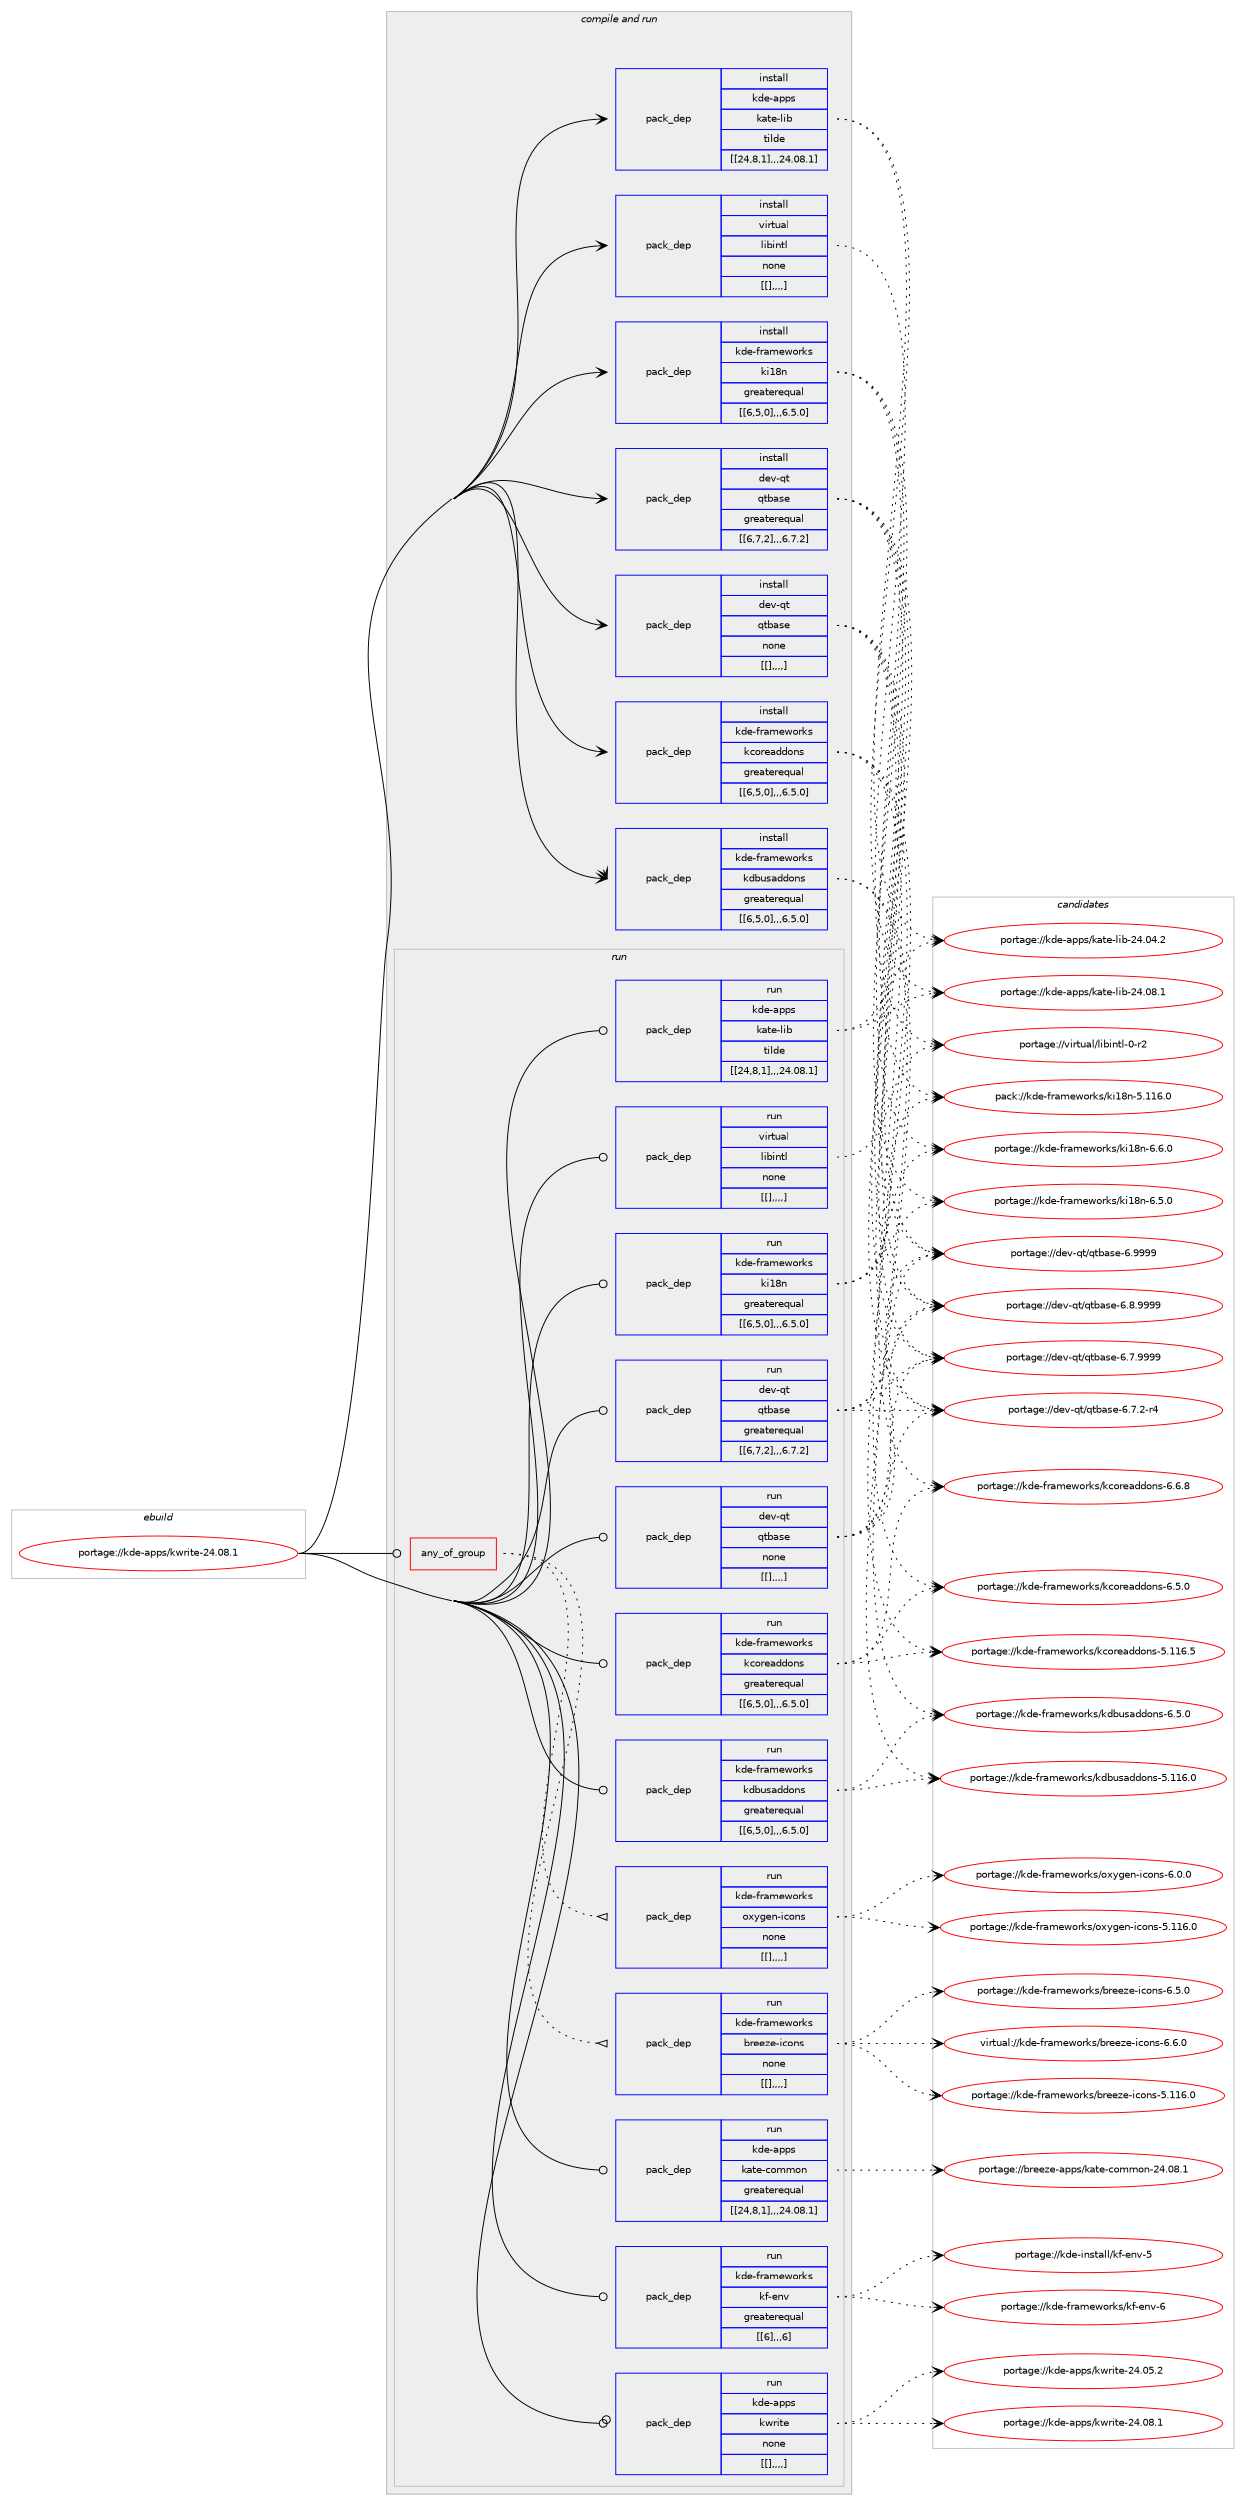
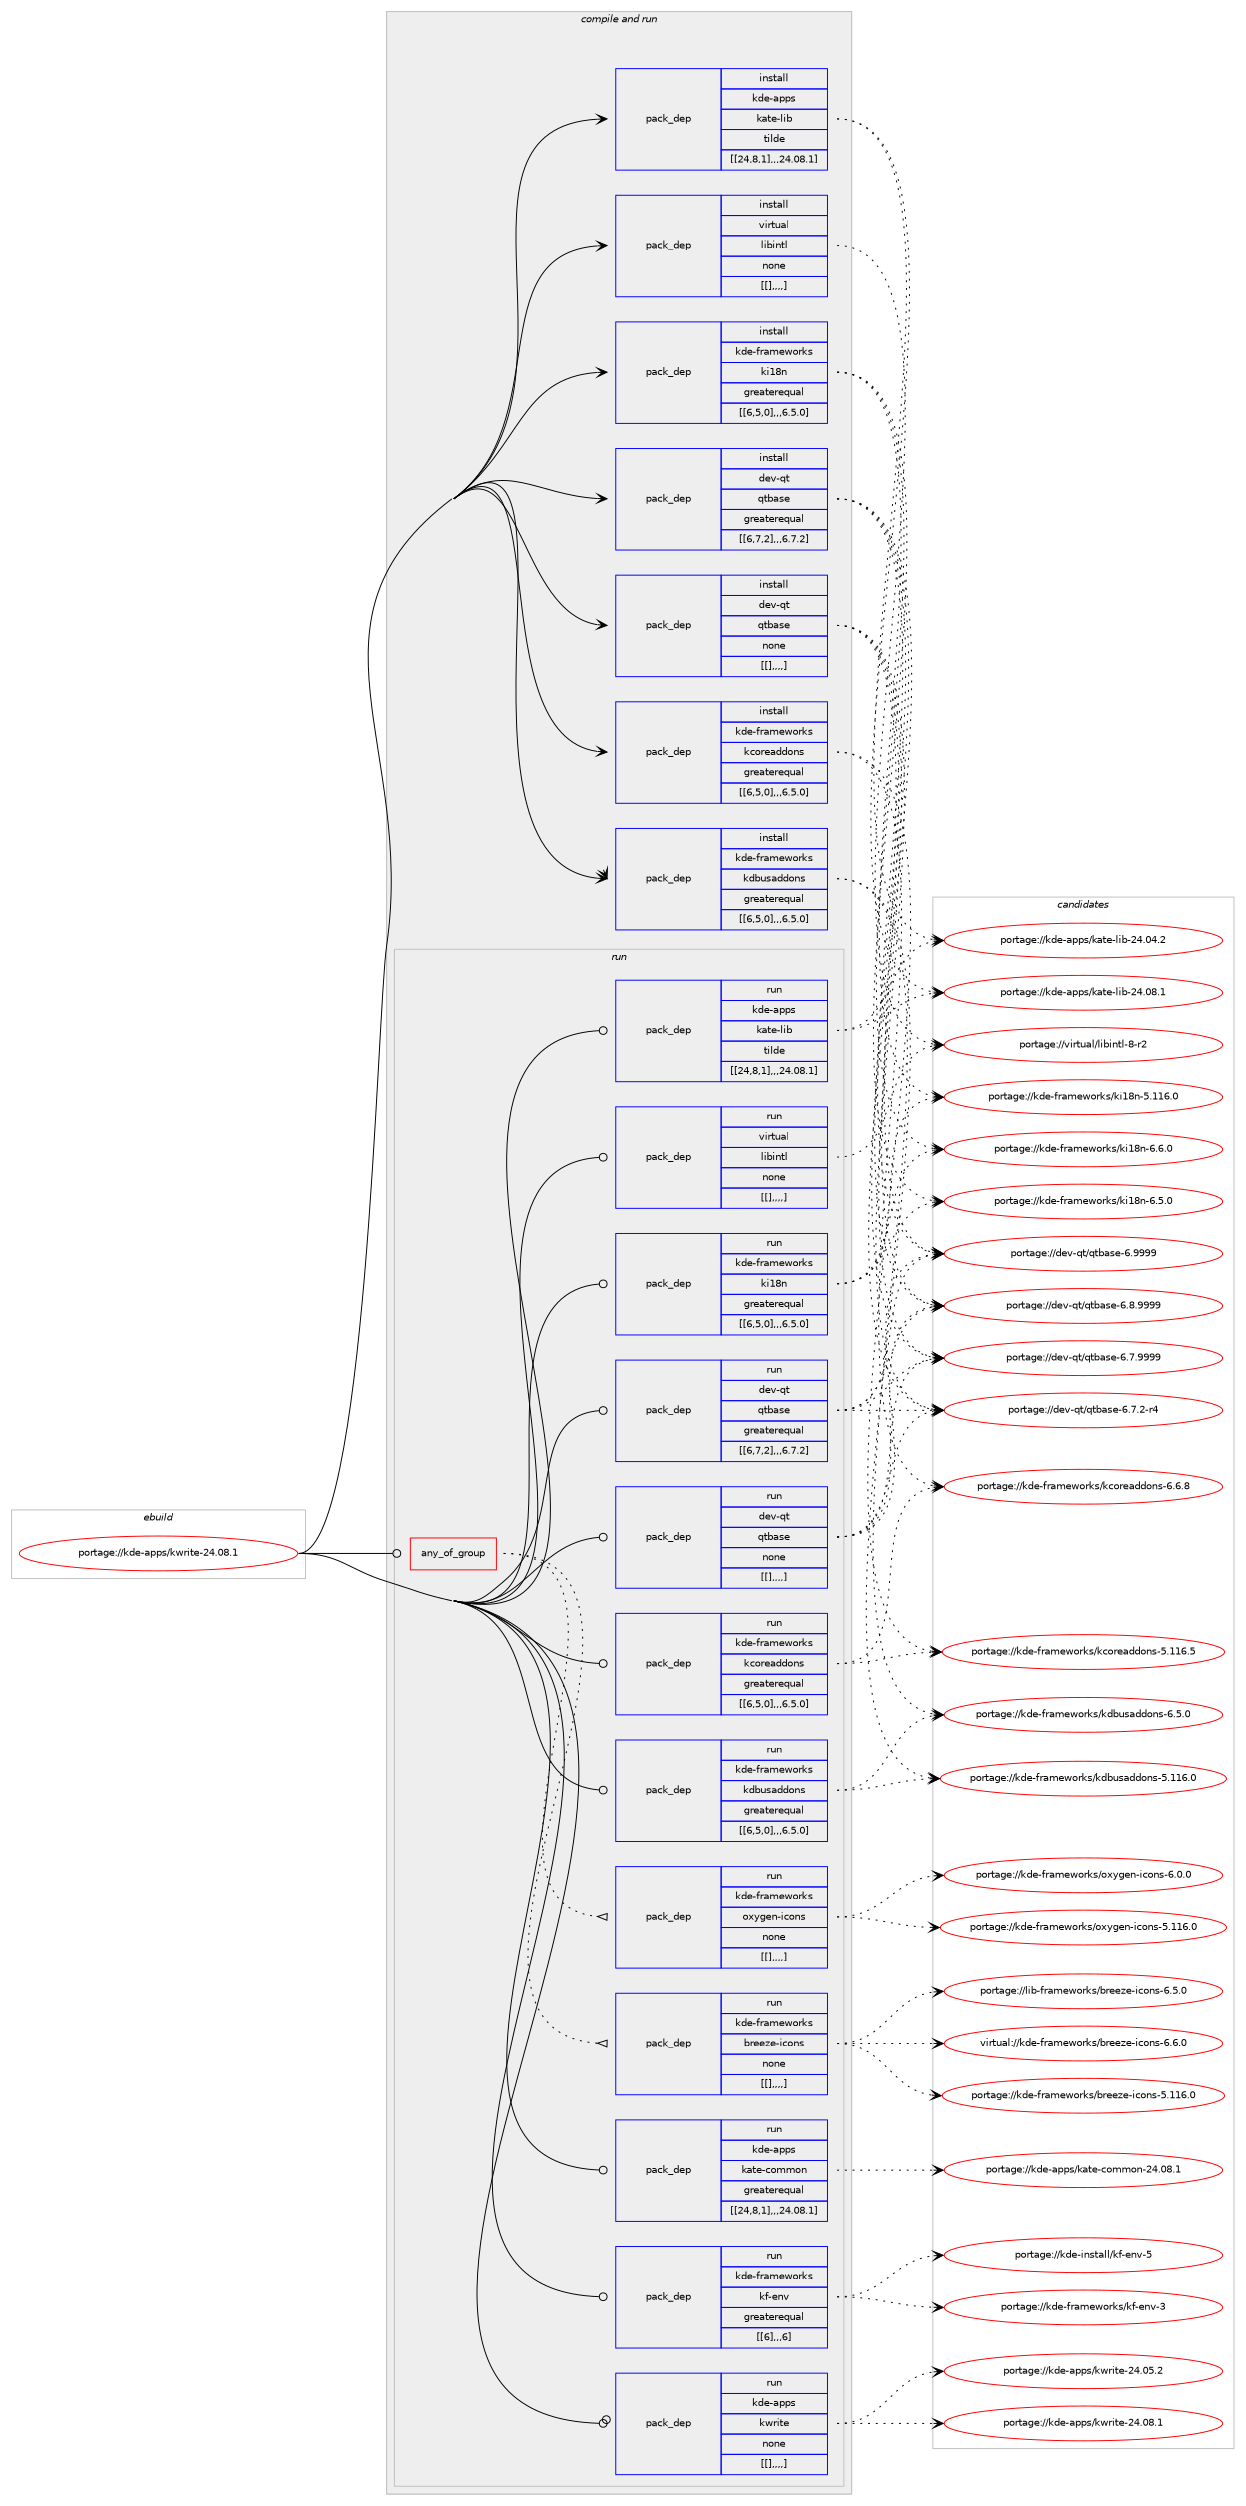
node "portage://virtual/libintl-0-r2": label "portage://virtual/libintl-0-r2" -> "portage://virtual/libintl-8-r2"
node "pack://kde-frameworks/ki18n-5.116.0": label "pack://kde-frameworks/ki18n-5.116.0" -> "portage://kde-frameworks/ki18n-5.116.0"
node "portage://kde-frameworks/kcoreaddons-6.5.0": removed
node "portage://kde-frameworks/breeze-icons-6.5.0": label "portage://kde-frameworks/breeze-icons-6.5.0" -> "portage://lib-frameworks/breeze-icons-6.5.0"
node "portage://breeze-apps/kate-common-24.08.1": label "portage://breeze-apps/kate-common-24.08.1" -> "portage://kde-apps/kate-common-24.08.1"
node "portage://kde-frameworks/kf-env-6": label "portage://kde-frameworks/kf-env-6" -> "portage://kde-frameworks/kf-env-3"
